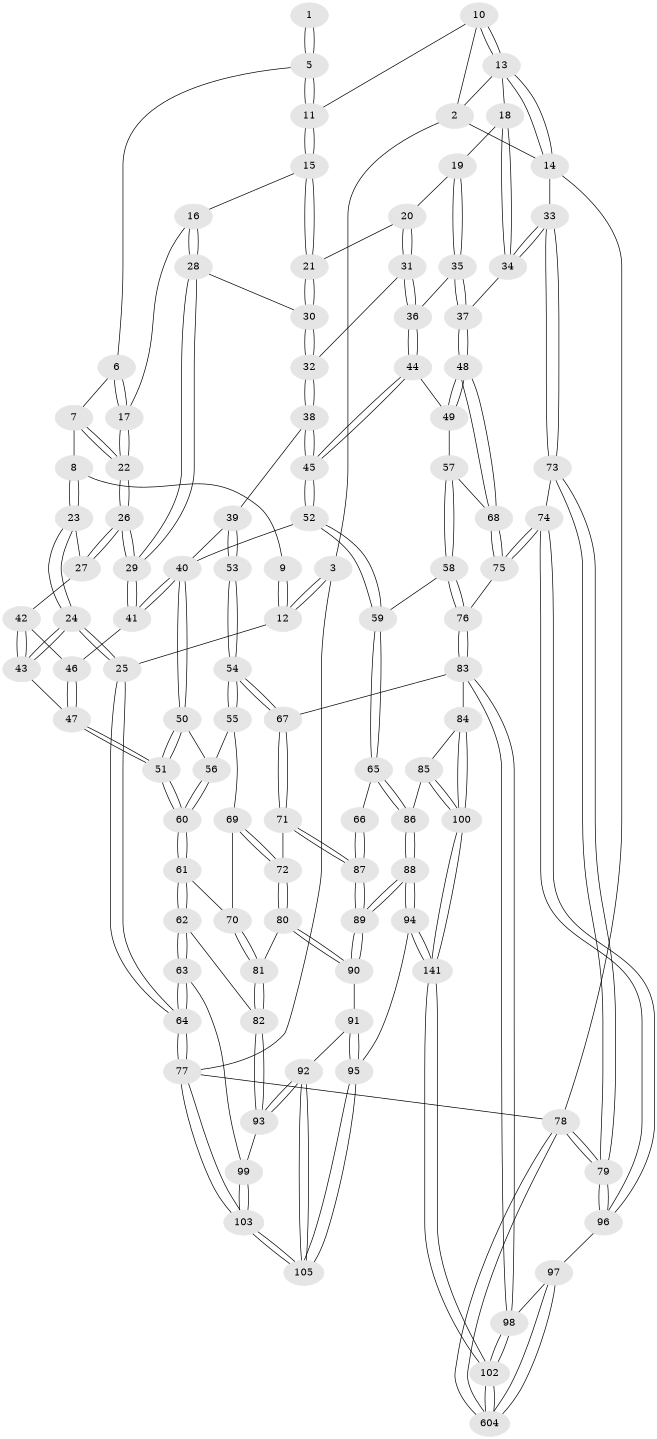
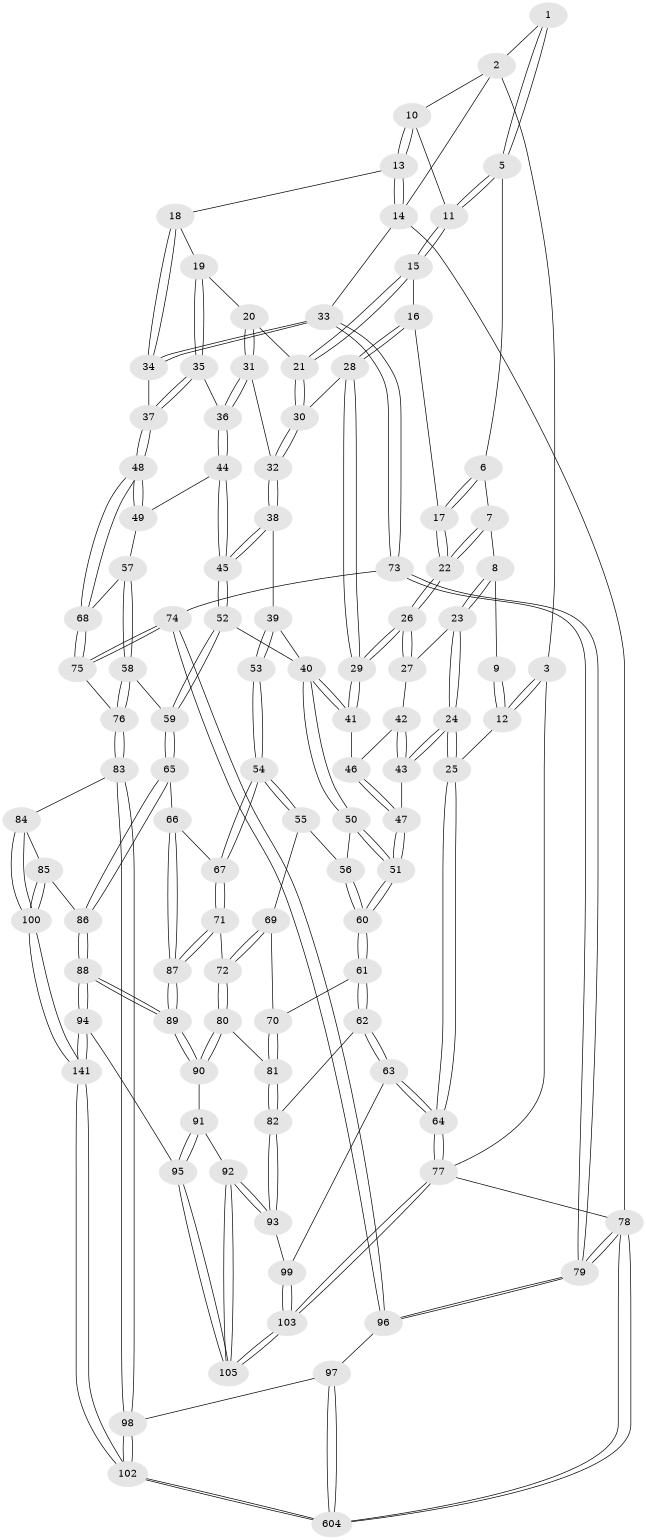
edge "13" -- "2": now "1" -- "2"
edge "83" -- "67": now "66" -- "67"
